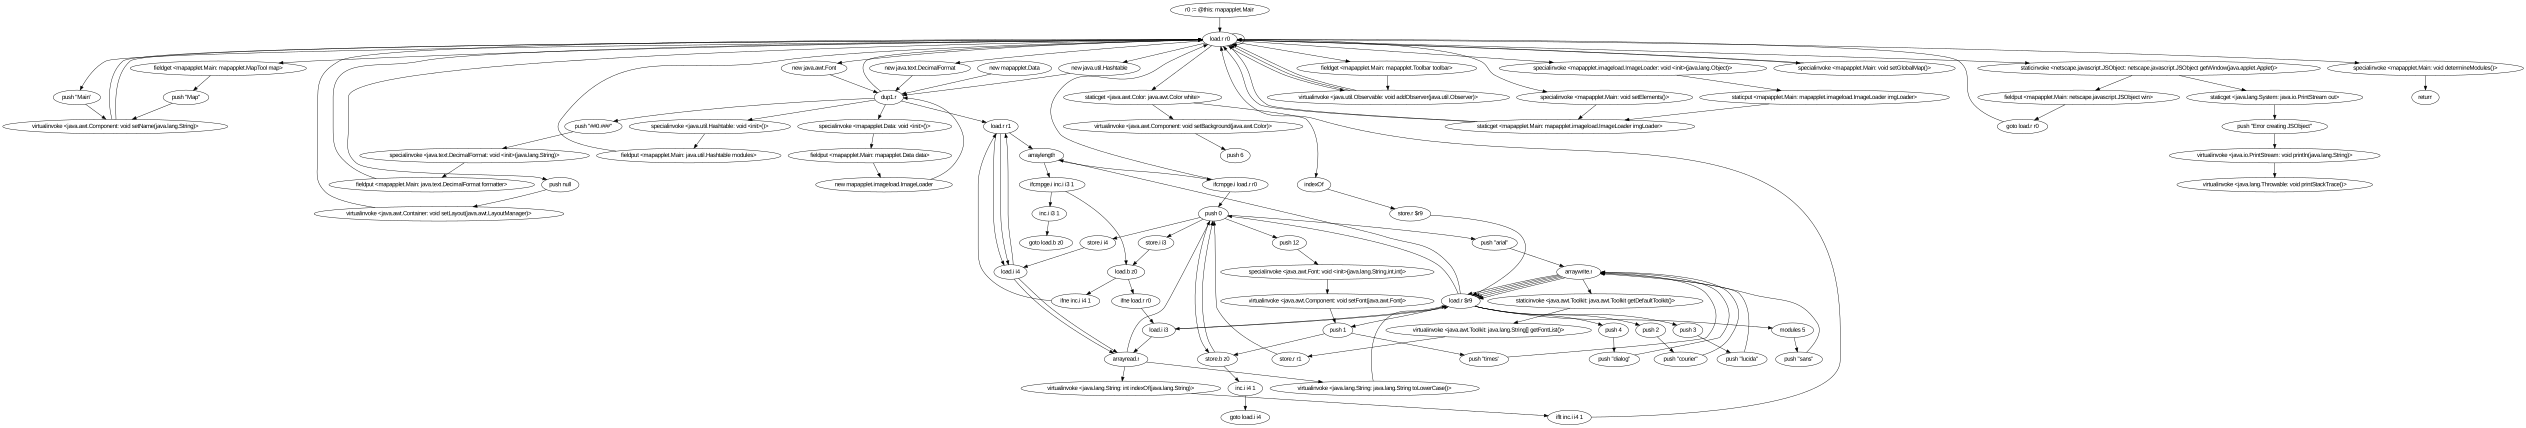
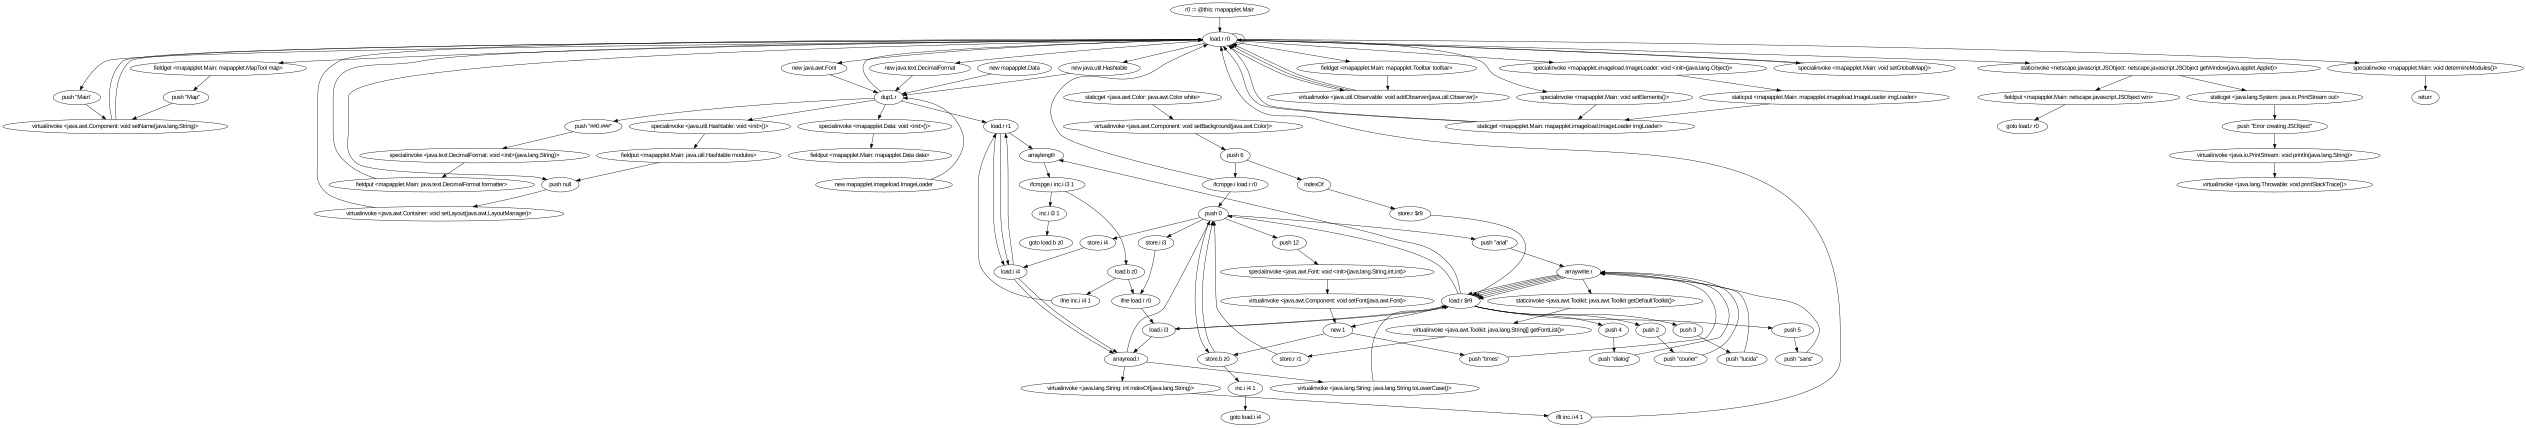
edge "goto load.r r0" -> "load.r r0": removed
edge "fieldput <mapapplet.Main: java.util.Hashtable modules>" -> "load.r r0": now "fieldput <mapapplet.Main: java.util.Hashtable modules>" -> "push null"
edge "load.r r0" -> "staticget <java.awt.Color: java.awt.Color white>": removed
edge "staticget <java.awt.Color: java.awt.Color white>" -> "indexOf": now "push 6" -> "indexOf"
edge "fieldput <mapapplet.Main: mapapplet.Data data>" -> "new mapapplet.imageload.ImageLoader": removed
edge "arraylength" -> "ifcmpge.i load.r r0": now "push 6" -> "ifcmpge.i load.r r0"
edge "store.i i3" -> "load.b z0": now "store.i i3" -> "ifne load.r r0"
node "push 1": label "push 1" -> "new 1"
node "modules 5": label "modules 5" -> "push 5"
